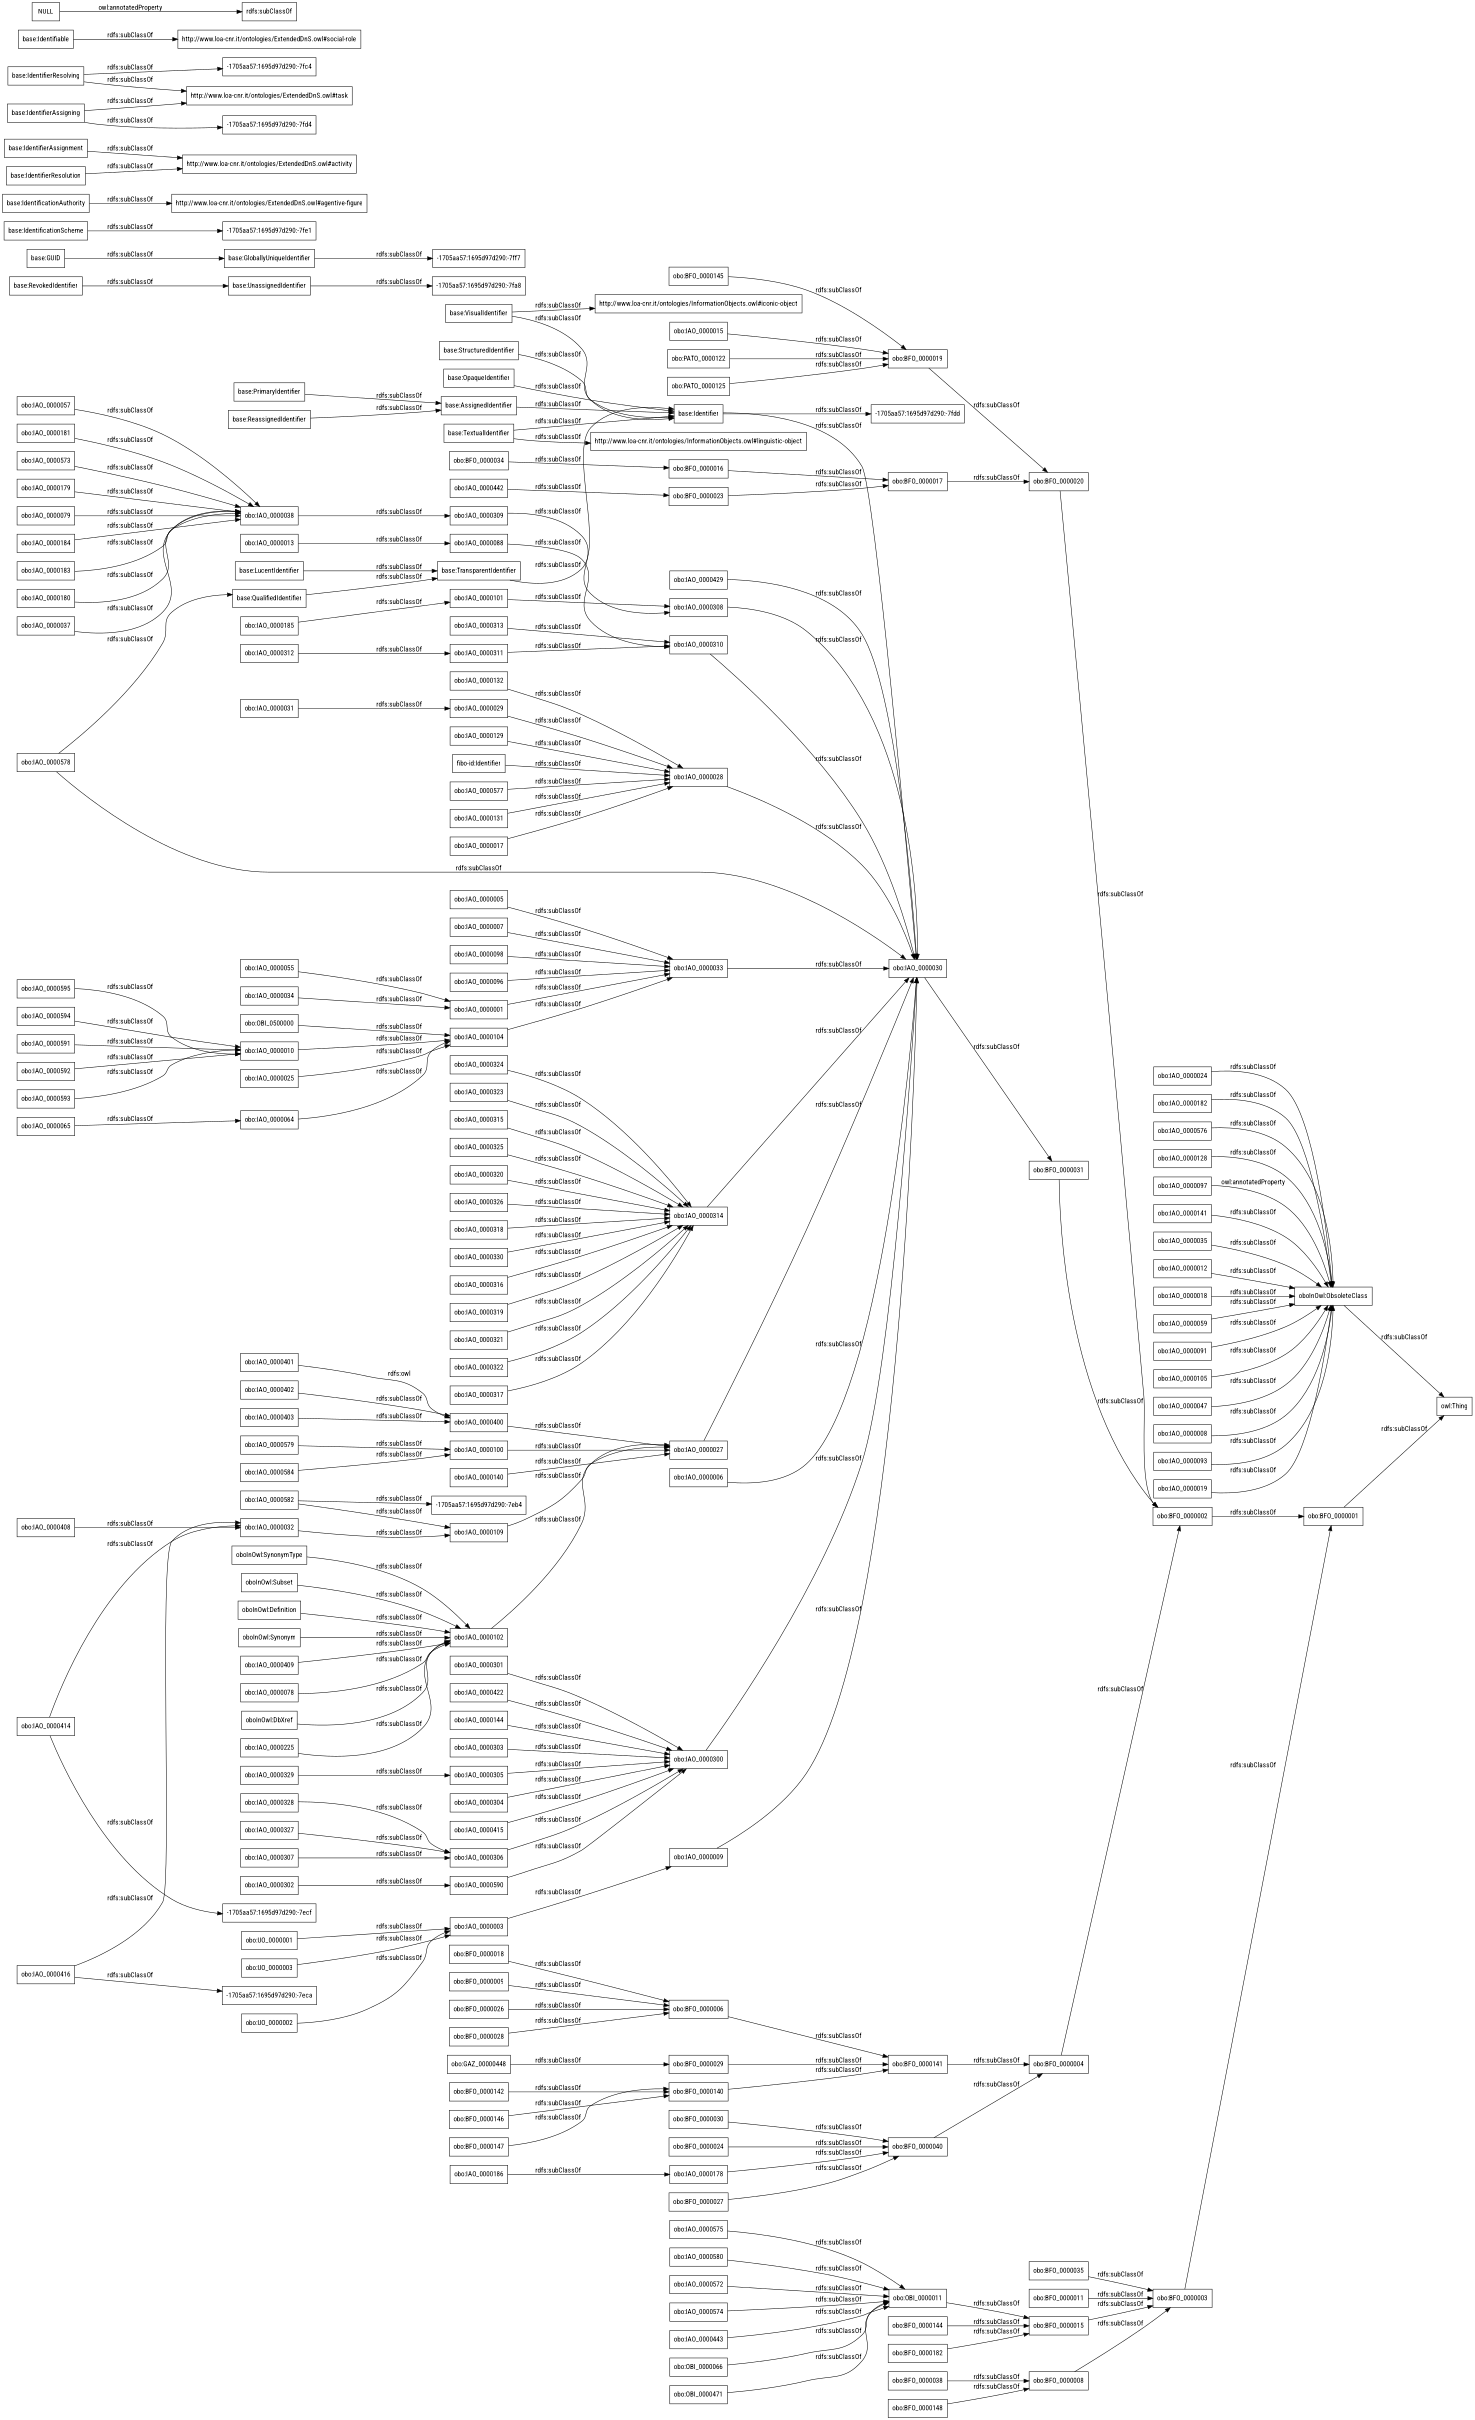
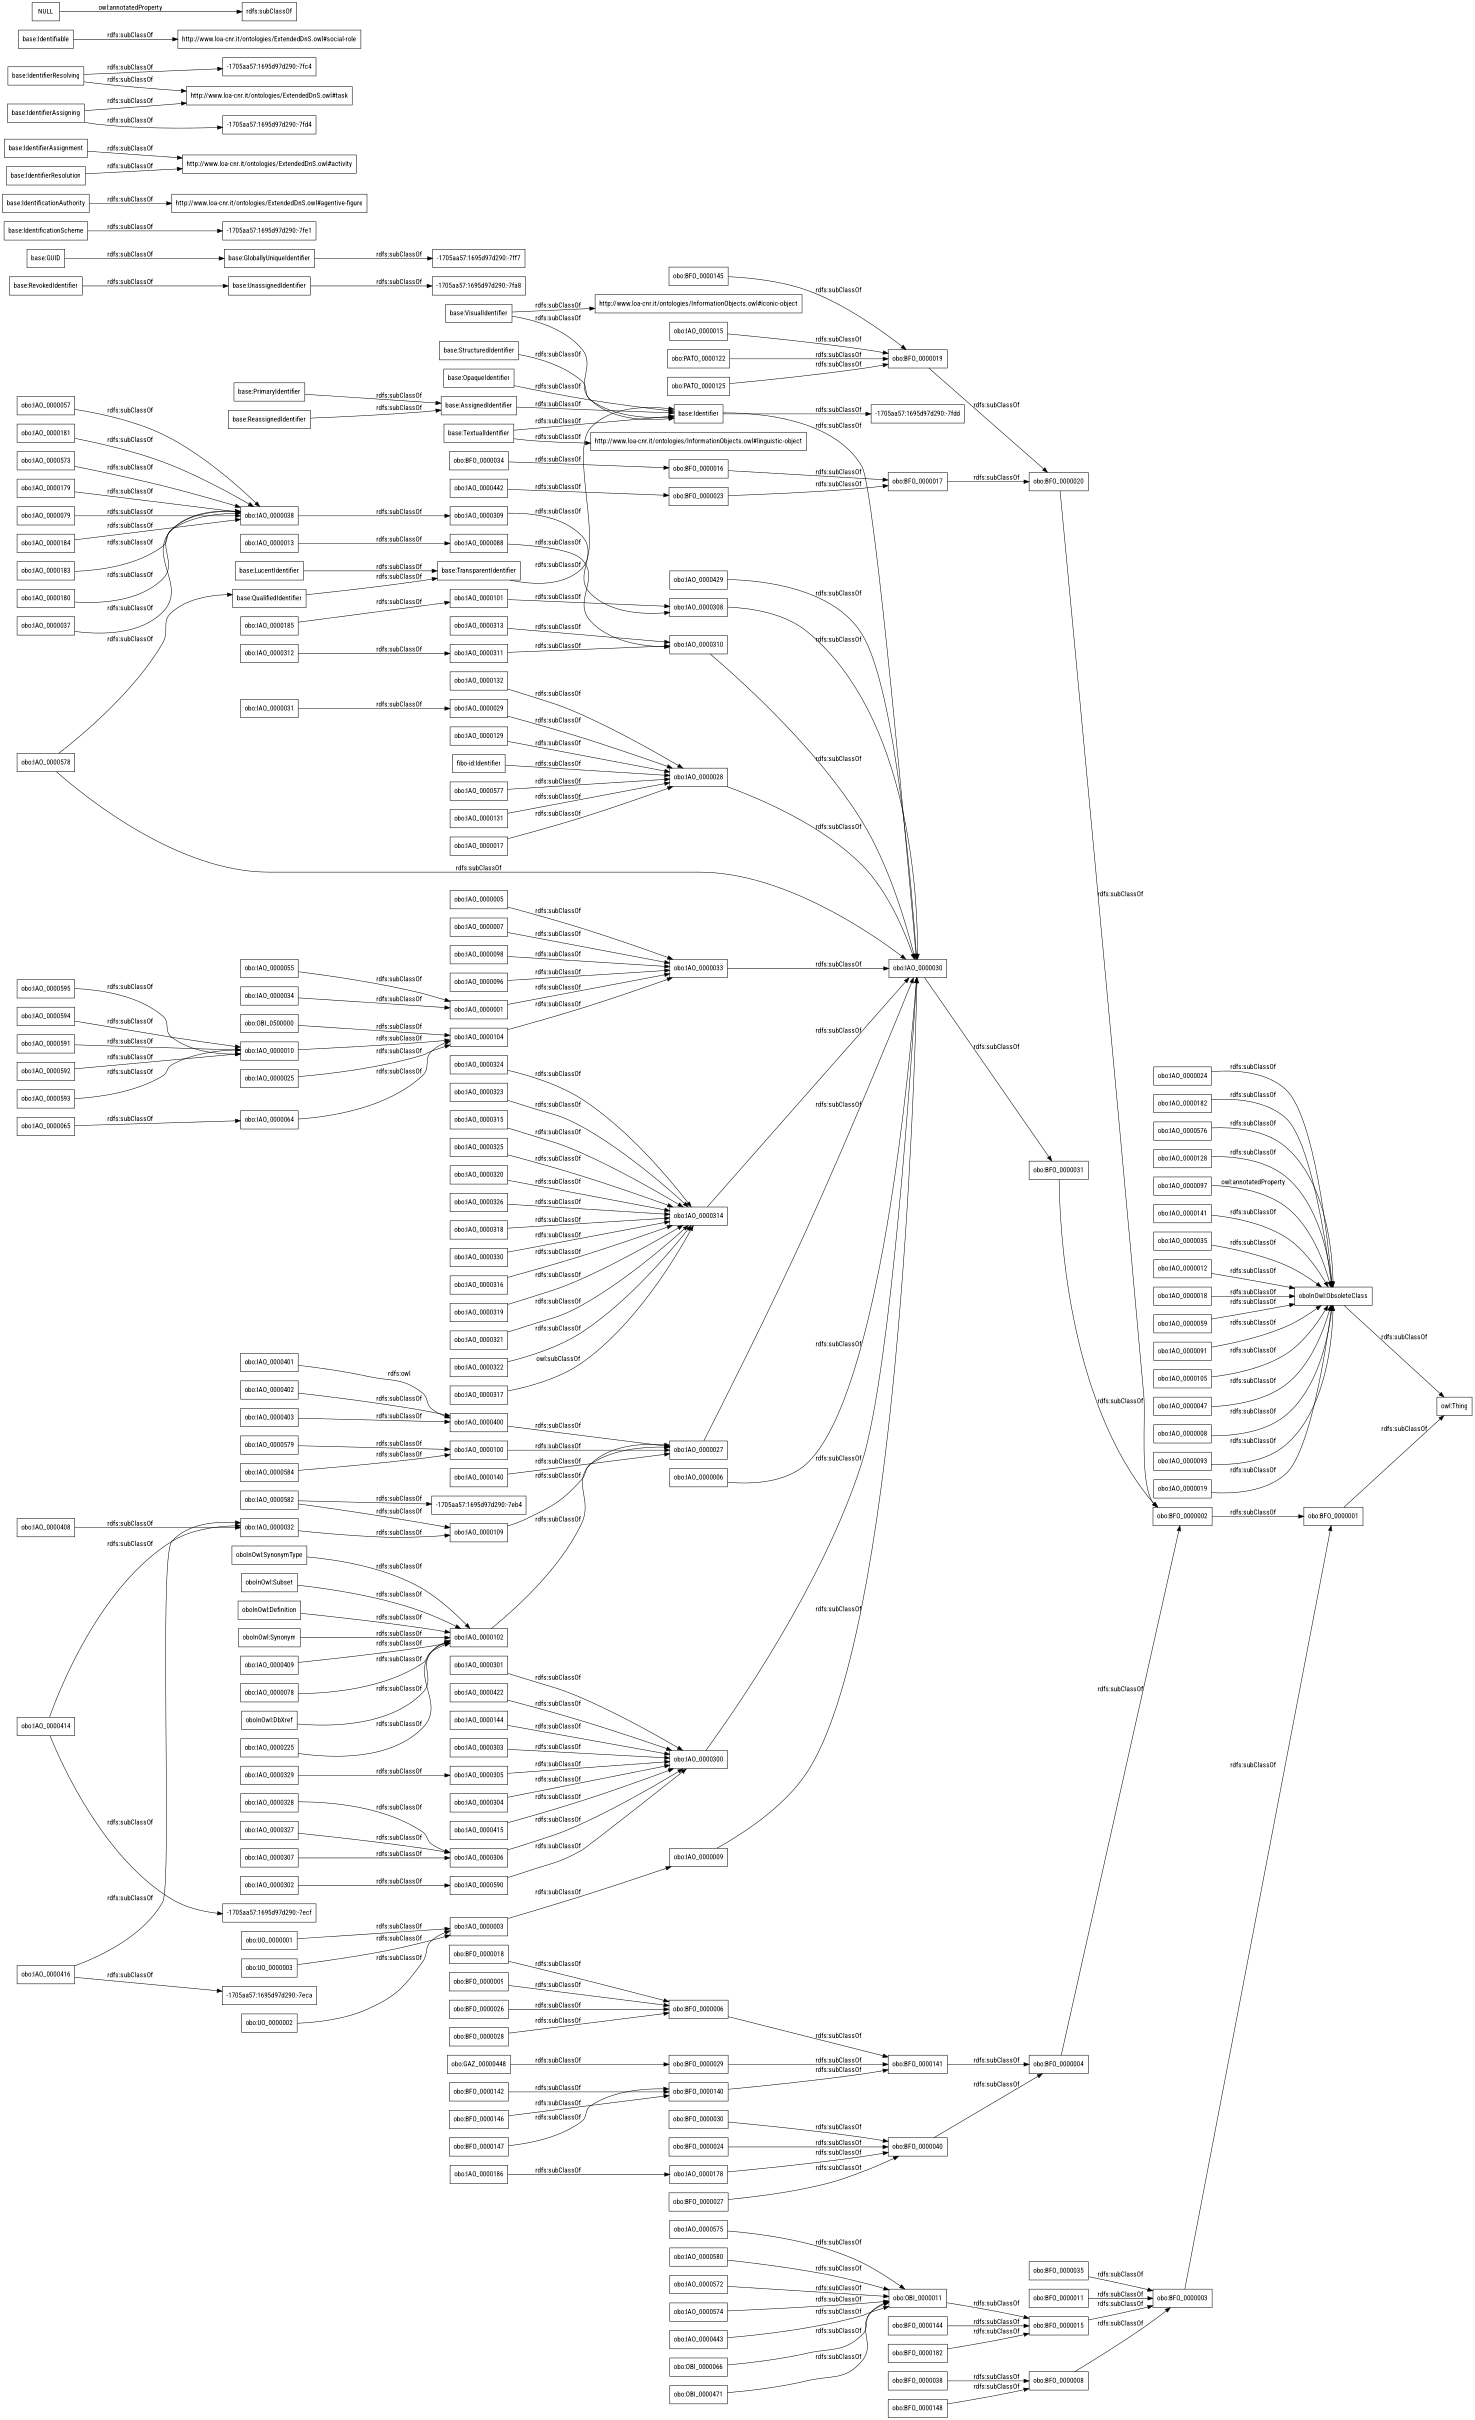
edge "obo:IAO_0000317" -> "obo:IAO_0000314": label "rdfs:subClassOf" -> "owl:subClassOf"
